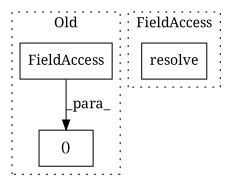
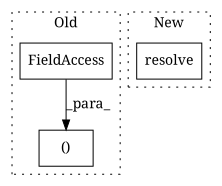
cluster "FieldAccess": label "FieldAccess" -> "New"
